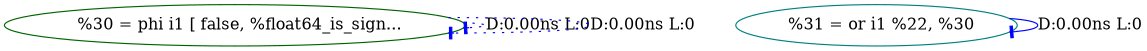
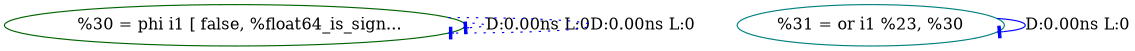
node "%31 = or i1 %22, %30": label "%31 = or i1 %22, %30" -> "%31 = or i1 %23, %30"
